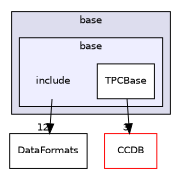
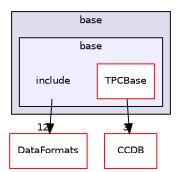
node "TPCBase": color black -> red
node "DataFormats": color black -> red
